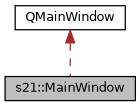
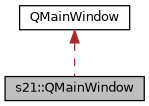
node "s21::MainWindow": label "s21::MainWindow" -> "s21::QMainWindow"
